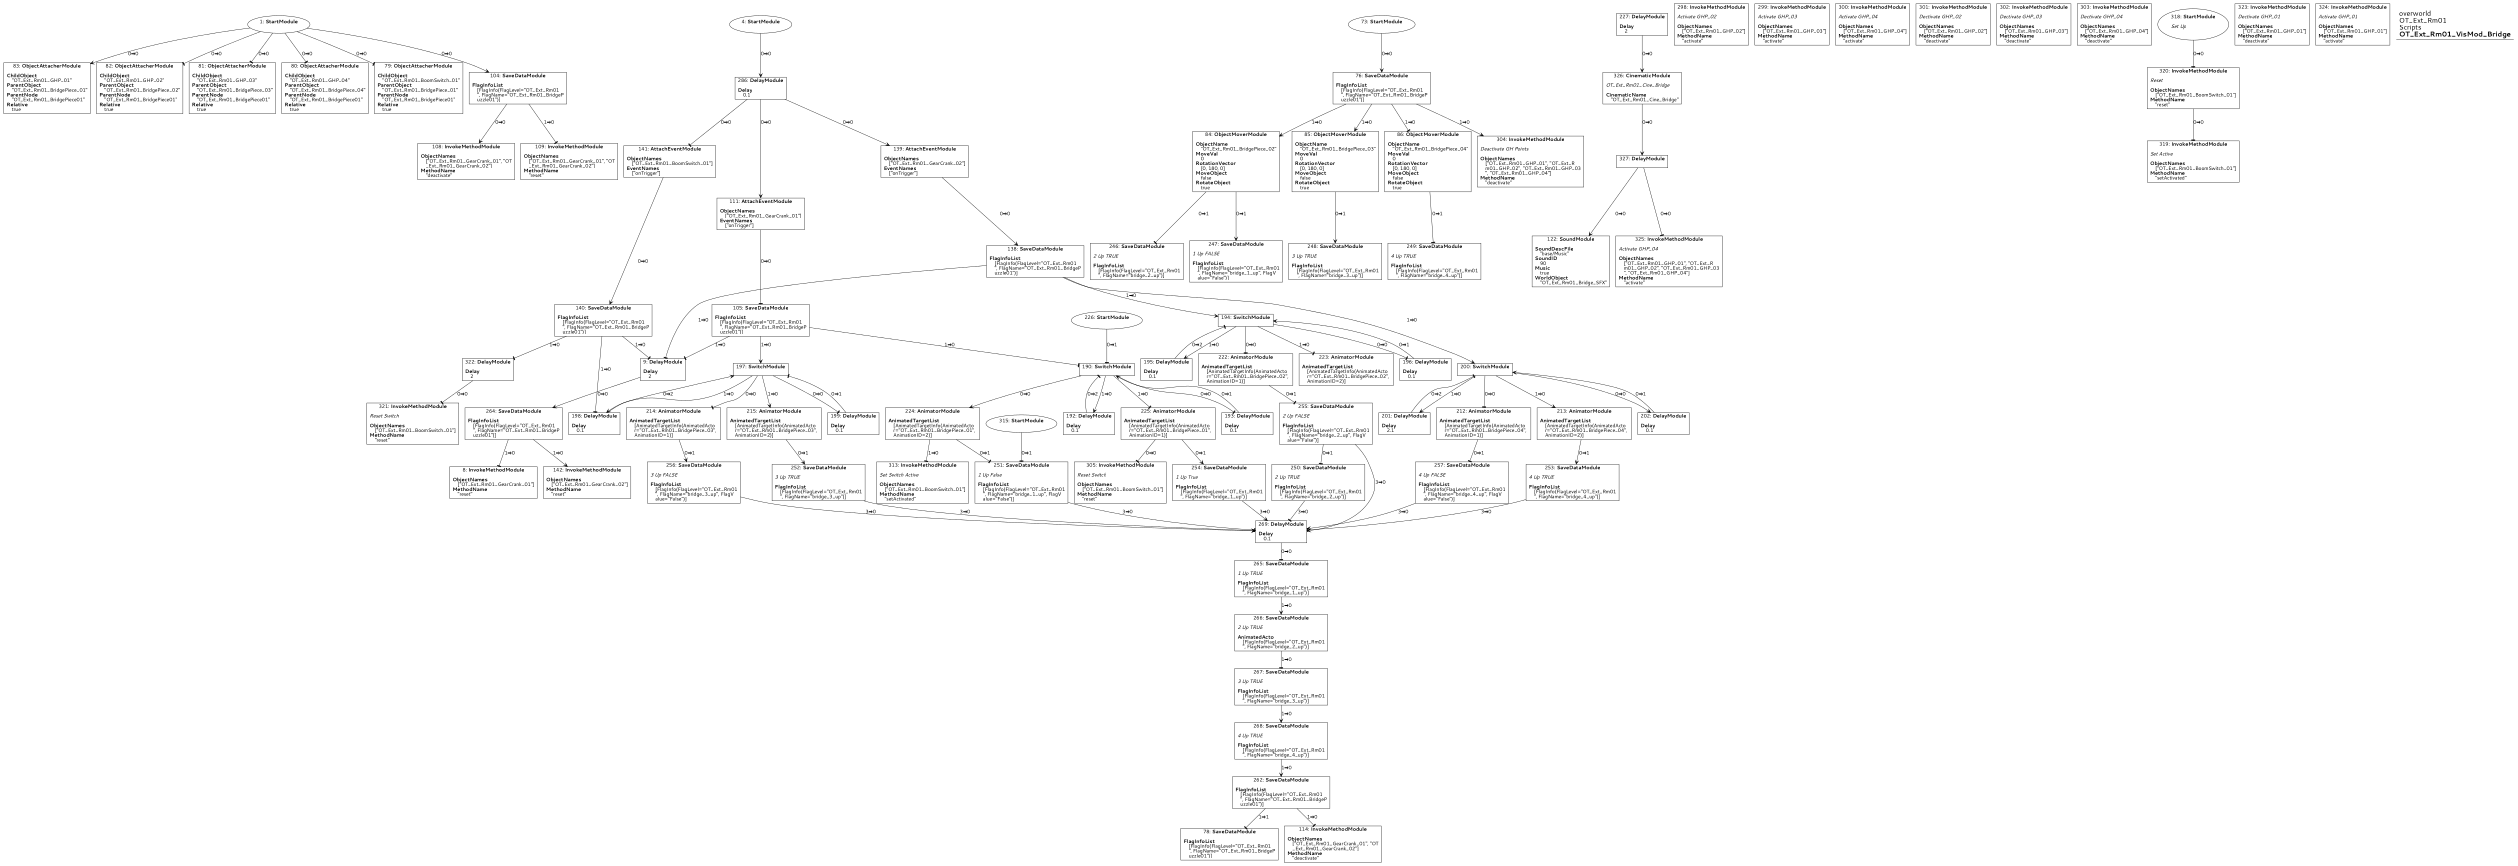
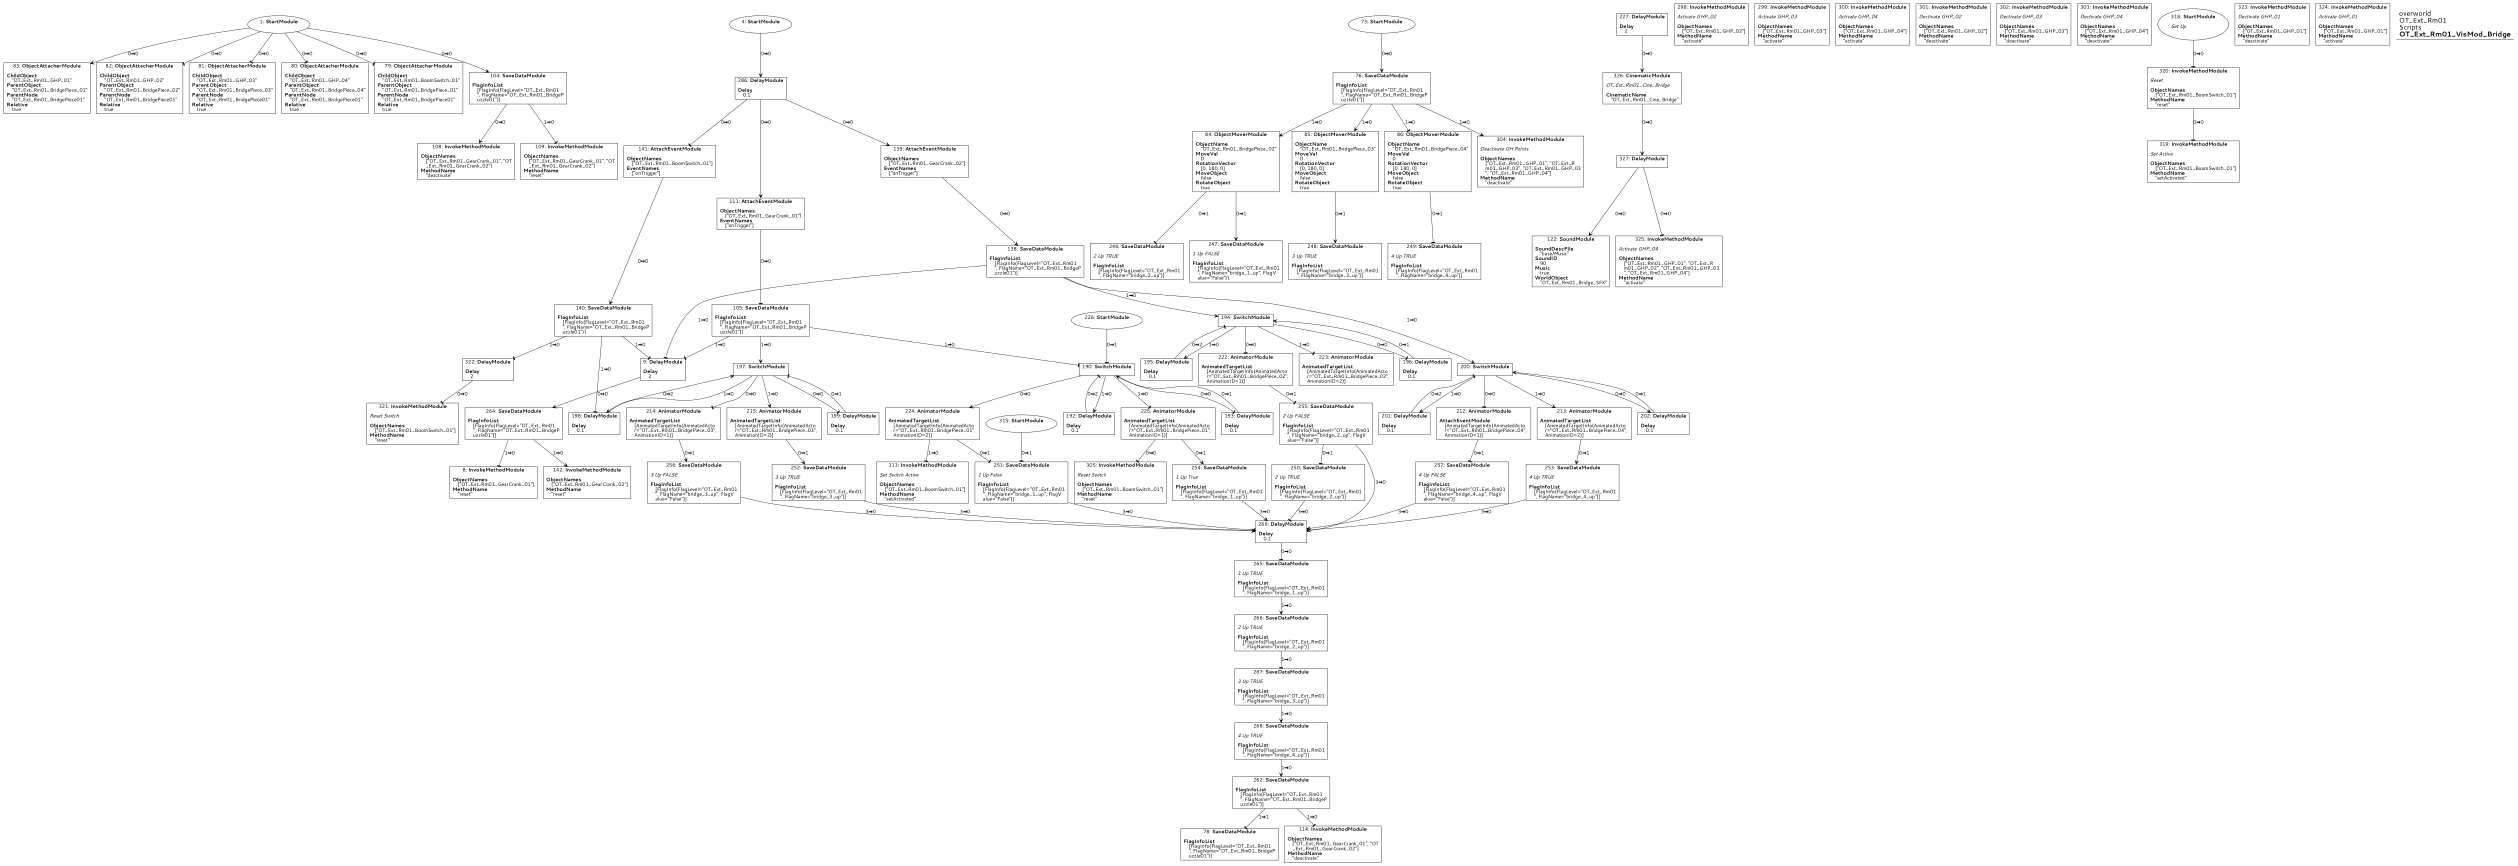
node "212:": text "AnimatedTargetList" -> "AttachEventModule"
node "201:": text "2.1" -> "0.1"
node "266:": text "AnimatedActo" -> "FlagInfoList"
